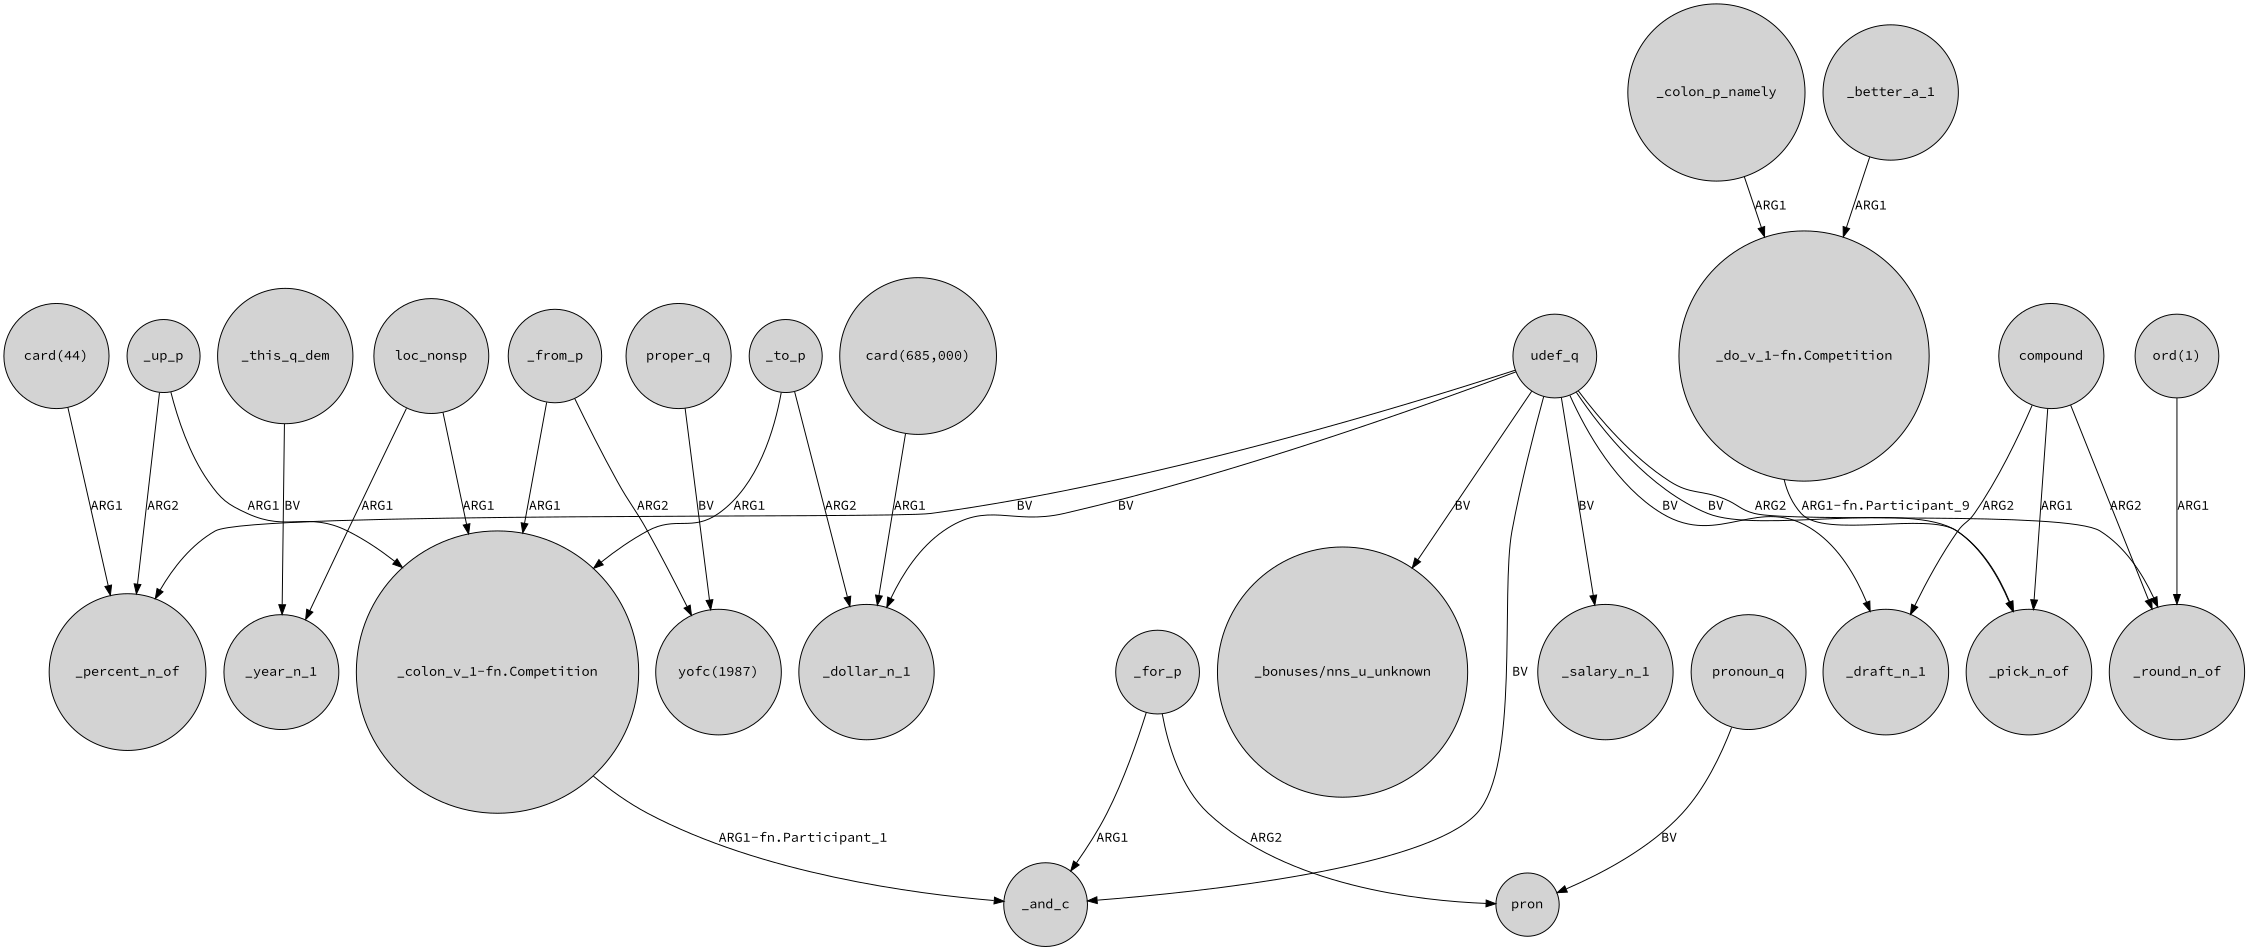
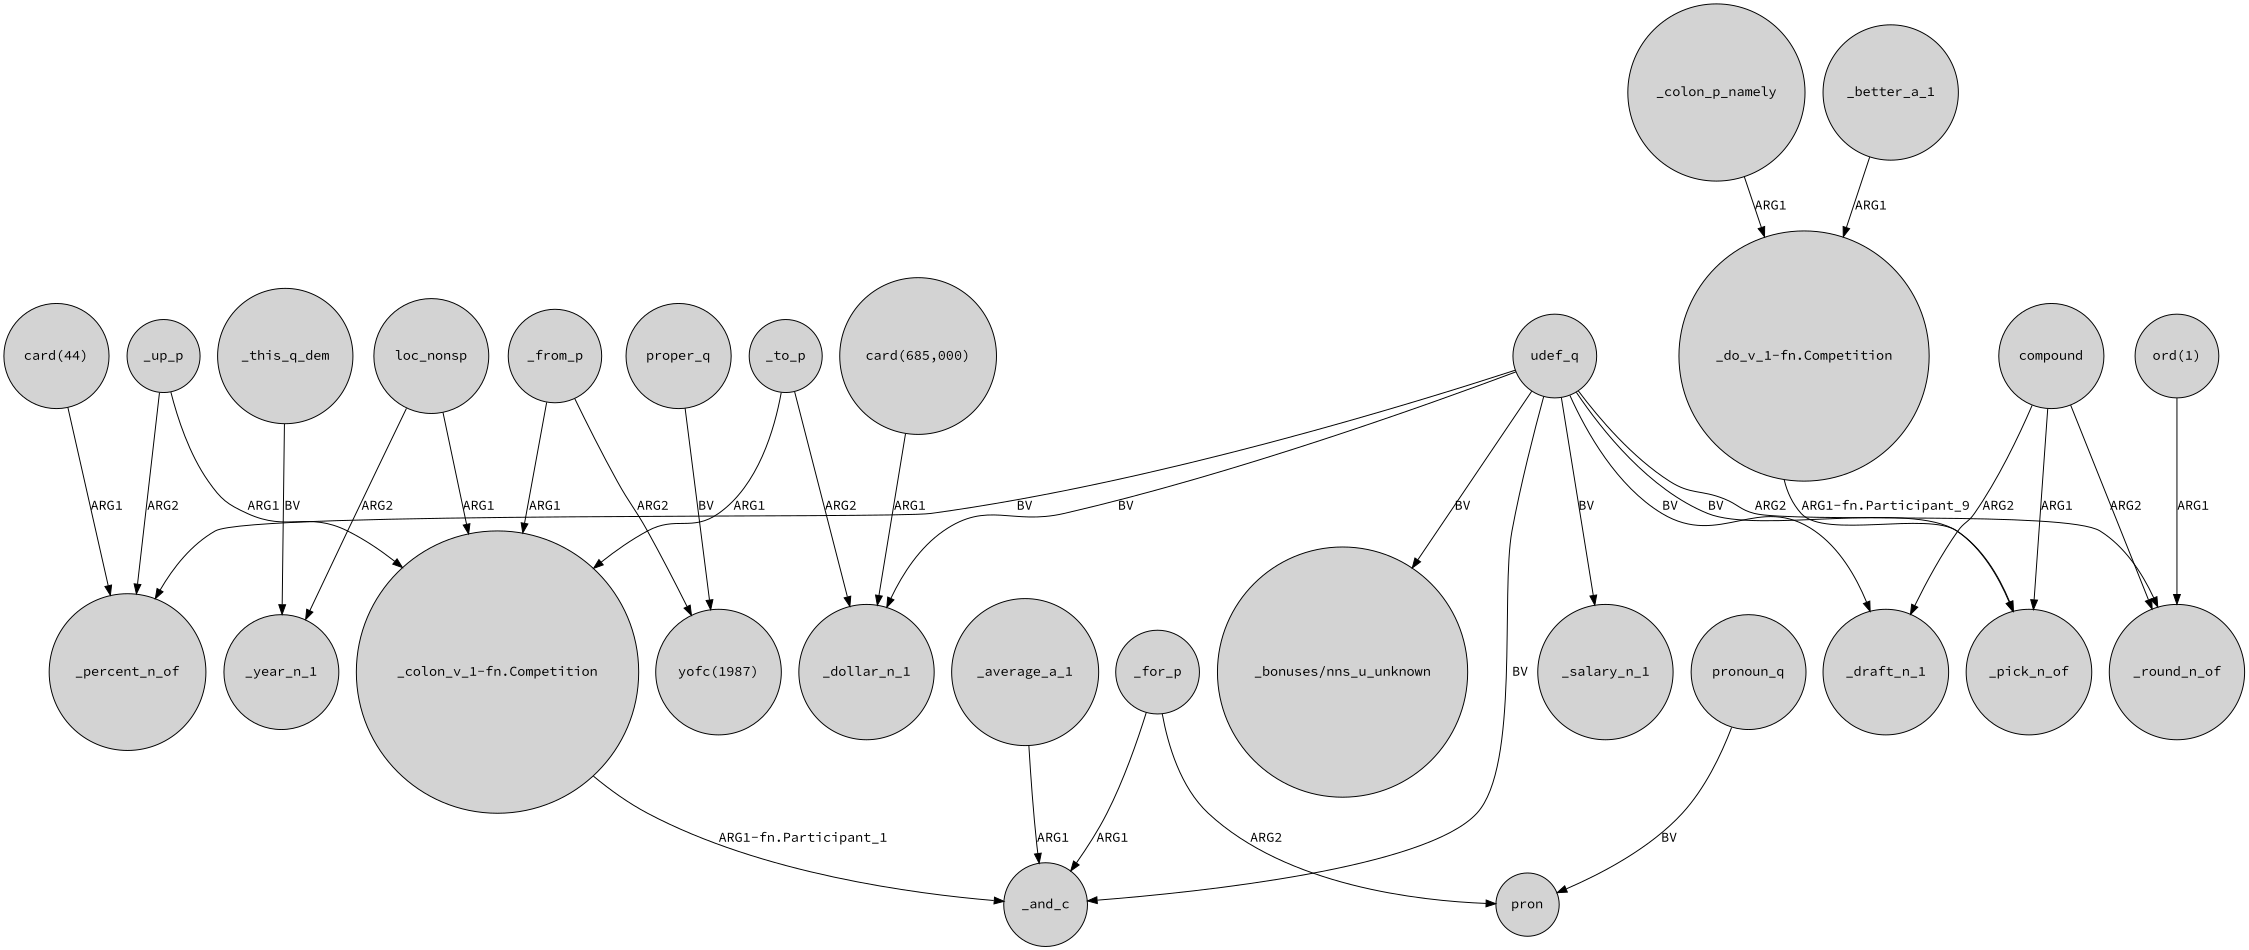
edge "loc_nonsp" -> "_year_n_1": label "ARG1" -> "ARG2"
node "_average_a_1": added
